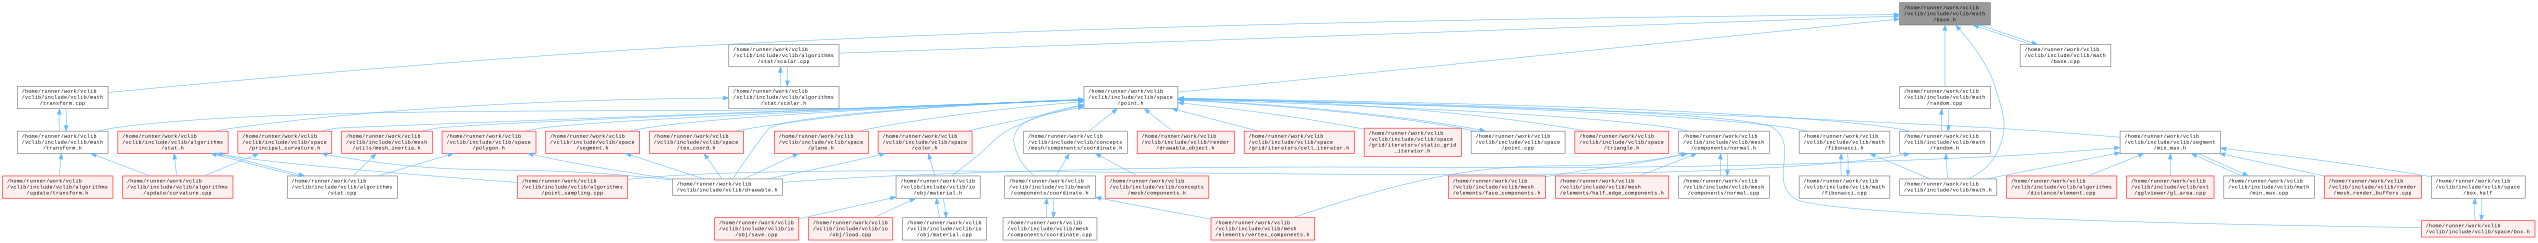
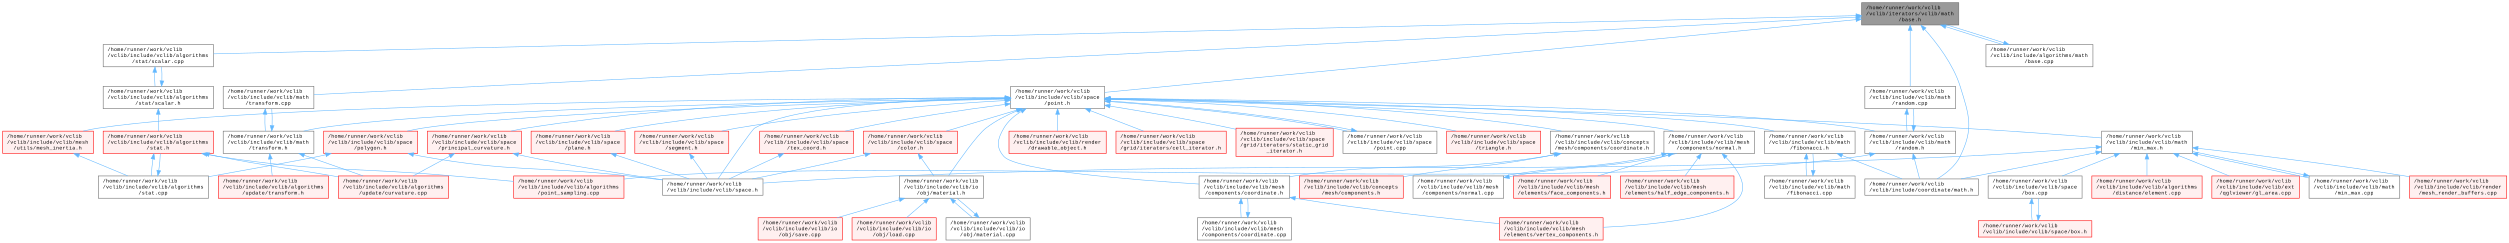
node "/home/runner/work/vclib /vclib/include/vclib/math /base.h": label "/home/runner/work/vclib /vclib/include/vclib/math /base.h" -> "/home/runner/work/vclib /vclib/iterators/vclib/math /base.h"
node "/home/runner/work/vclib /vclib/include/vclib/math /base.cpp": label "/home/runner/work/vclib /vclib/include/vclib/math /base.cpp" -> "/home/runner/work/vclib /vclib/include/algorithms/math /base.cpp"
node "/home/runner/work/vclib /vclib/include/vclib/segment /min_max.h": label "/home/runner/work/vclib /vclib/include/vclib/segment /min_max.h" -> "/home/runner/work/vclib /vclib/include/vclib/math /min_max.h"
edge "/home/runner/work/vclib /vclib/include/vclib/space/box.h" -> "/home/runner/work/vclib /vclib/include/vclib/space /point.h": removed
node "/home/runner/work/vclib /vclib/include/vclib/drawable.h": label "/home/runner/work/vclib /vclib/include/vclib/drawable.h" -> "/home/runner/work/vclib /vclib/include/vclib/space.h"
node "/home/runner/work/vclib /vclib/include/vclib/math.h": label "/home/runner/work/vclib /vclib/include/vclib/math.h" -> "/home/runner/work/vclib /vclib/include/coordinate/math.h"
node "/home/runner/work/vclib /vclib/include/vclib/space /box.half": label "/home/runner/work/vclib /vclib/include/vclib/space /box.half" -> "/home/runner/work/vclib /vclib/include/vclib/space /box.cpp"
